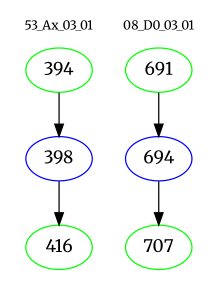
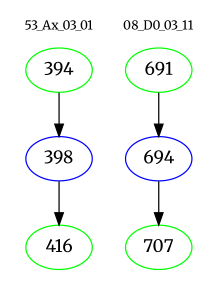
cluster "08_D0_03_01": label "08_D0_03_01" -> "08_D0_03_11"
